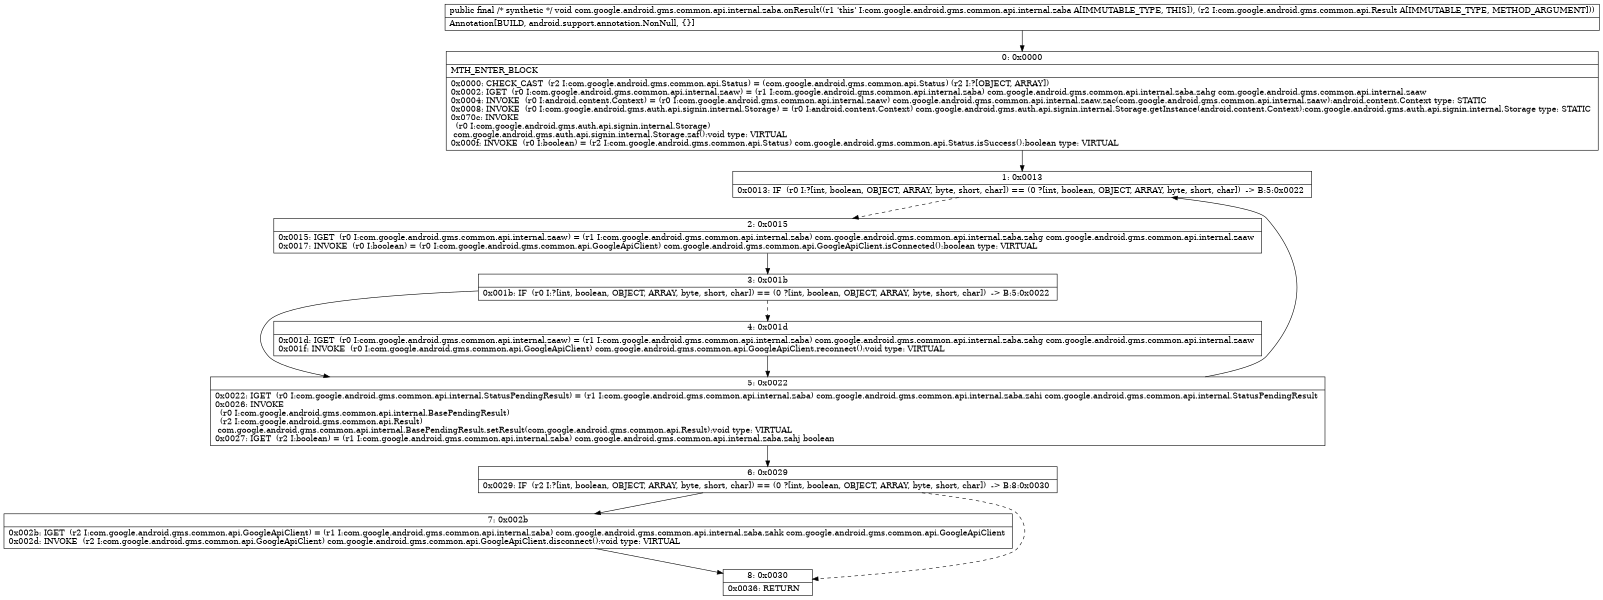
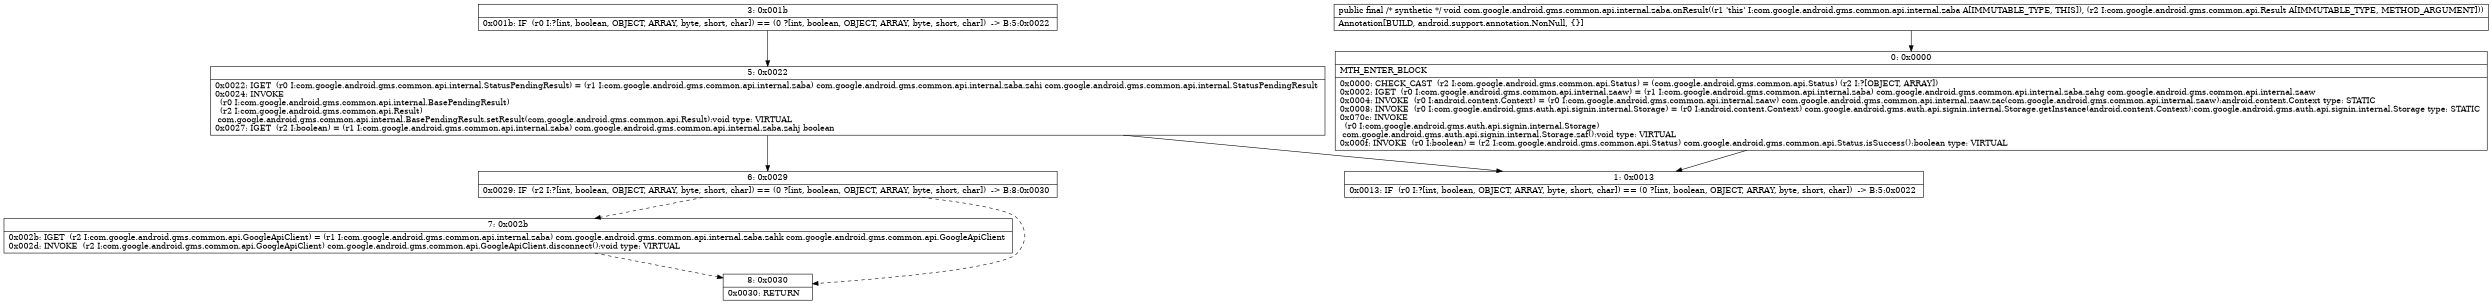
node "2: 0x0015": removed
node "4: 0x001d": removed
node "5: 0x0022": text "0x0026: INVOKE" -> "0x0024: INVOKE"
edge "6: 0x0029" -> "7: 0x002b": style solid -> dashed
edge "7: 0x002b" -> "8: 0x0030": style solid -> dashed
node "8: 0x0030": text "0x0036: RETURN" -> "0x0030: RETURN"
